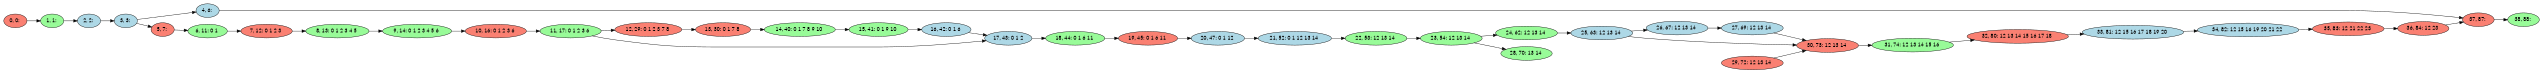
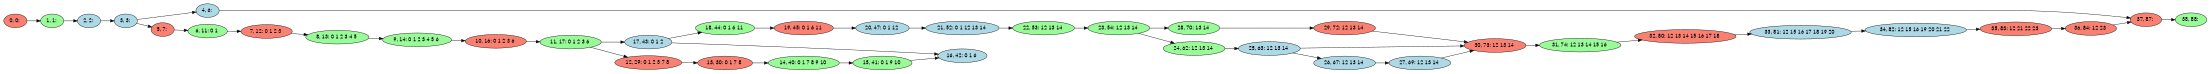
edge "28, 70: 13 14" -> "29, 72: 12 13 14": added
edge "16, 42: 0 1 6" -> "17, 43: 0 1 2": reversed
